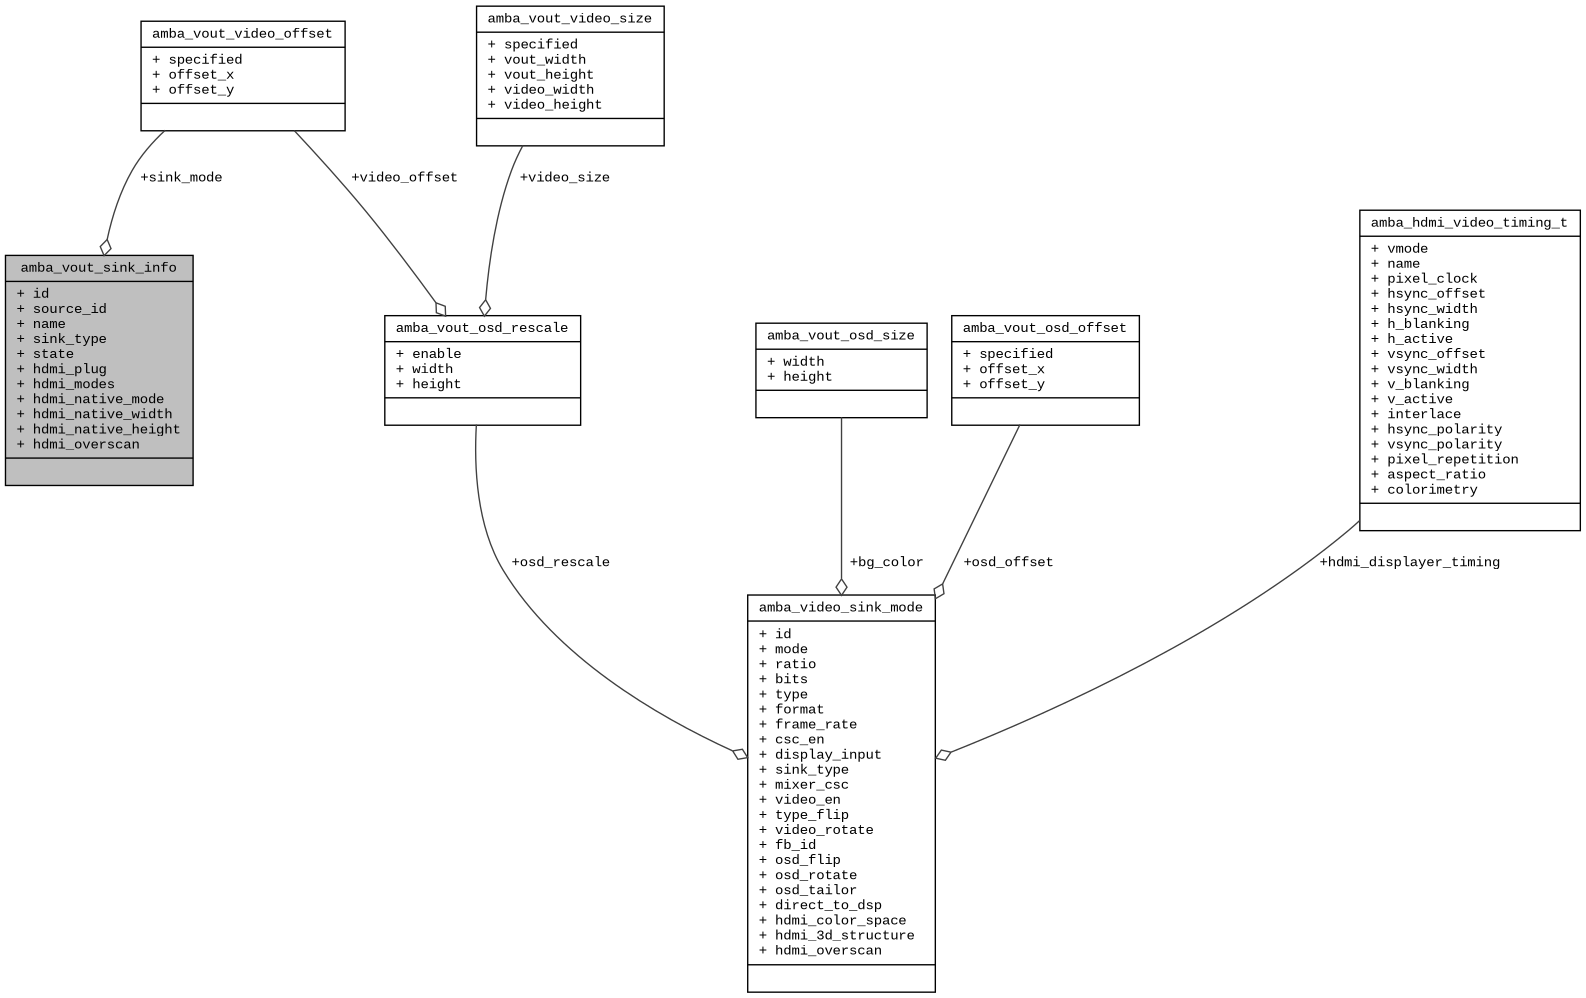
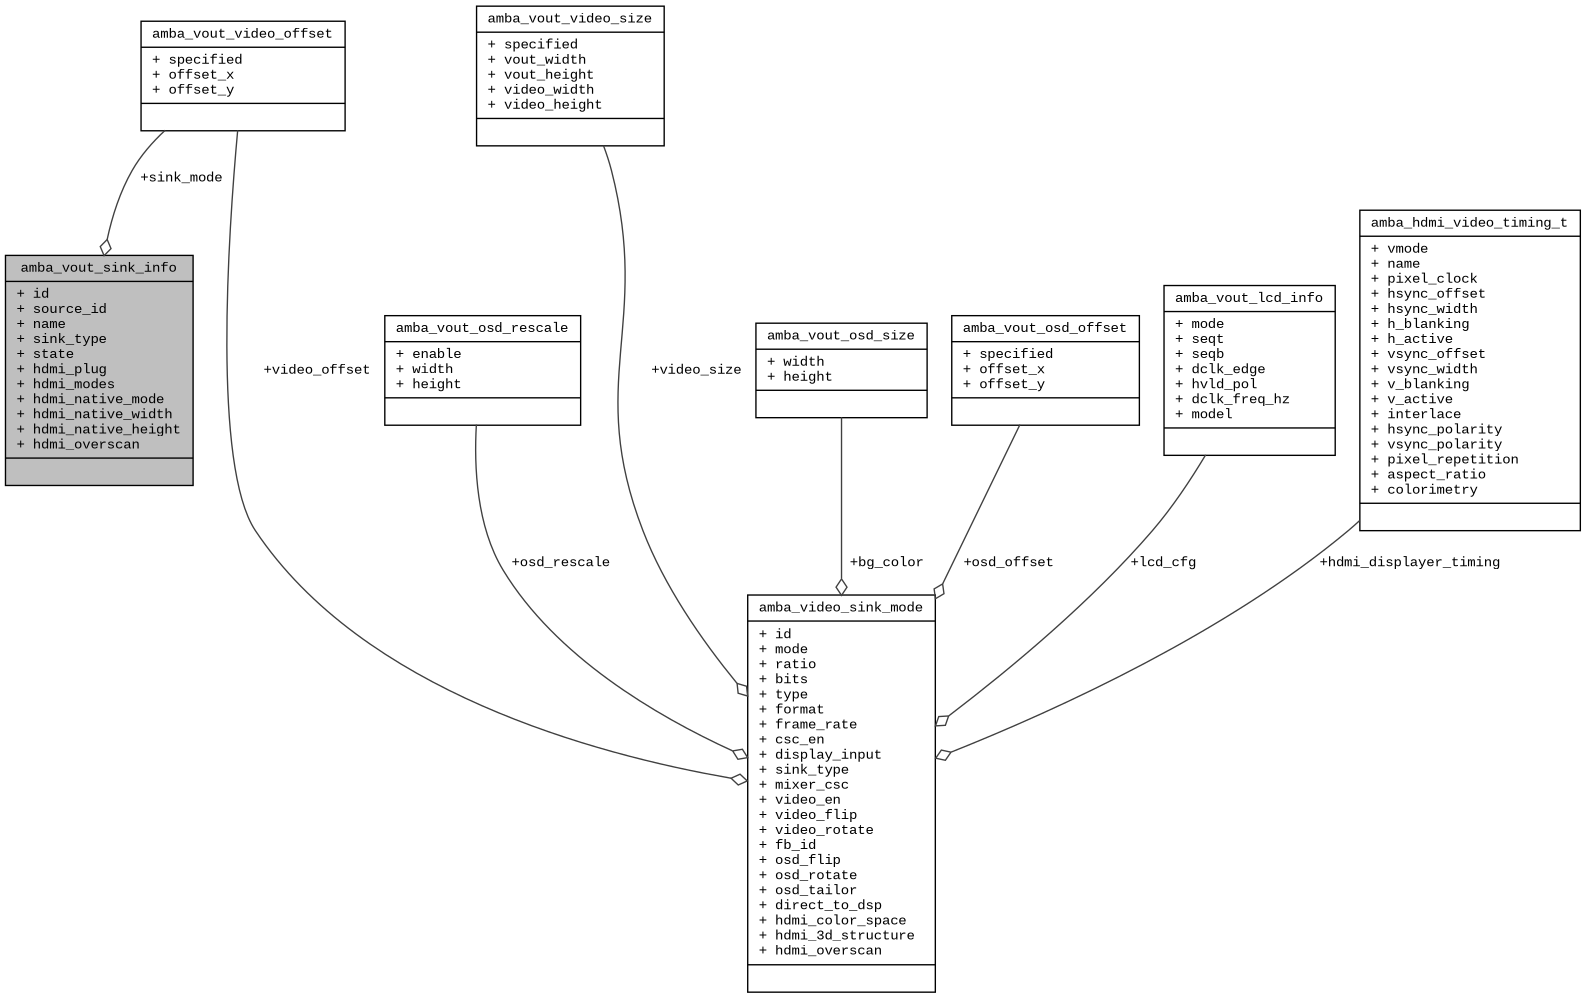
edge "amba_vout_video_offset" -> "amba_vout_osd_rescale": now "amba_vout_video_offset" -> "amba_video_sink_mode"
edge "amba_vout_video_size" -> "amba_vout_osd_rescale": now "amba_vout_video_size" -> "amba_video_sink_mode"
node "amba_vout_lcd_info": added
node "amba_video_sink_mode": text "+ type_flip" -> "+ video_flip"
